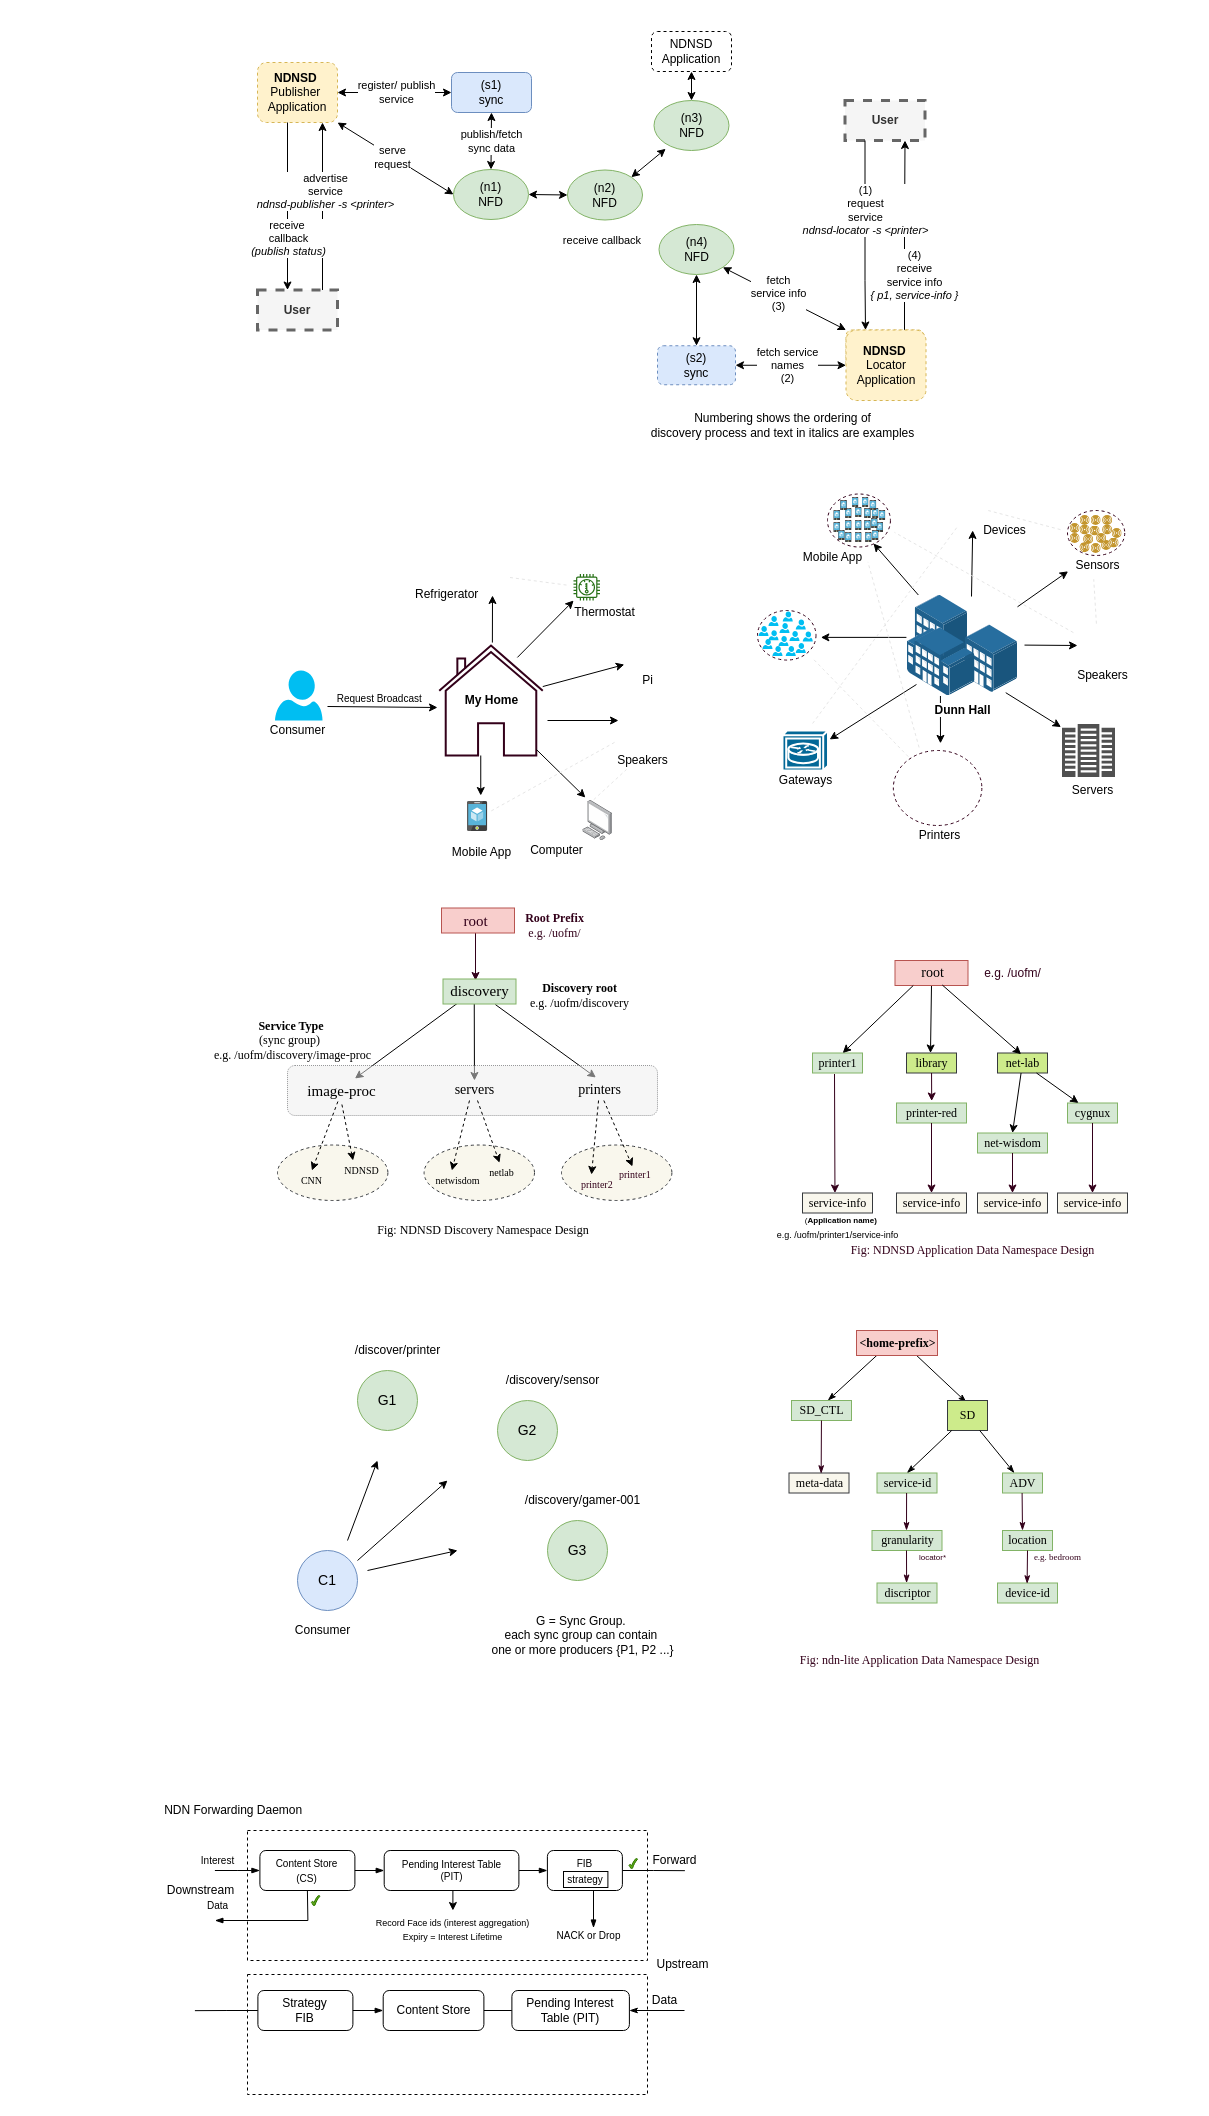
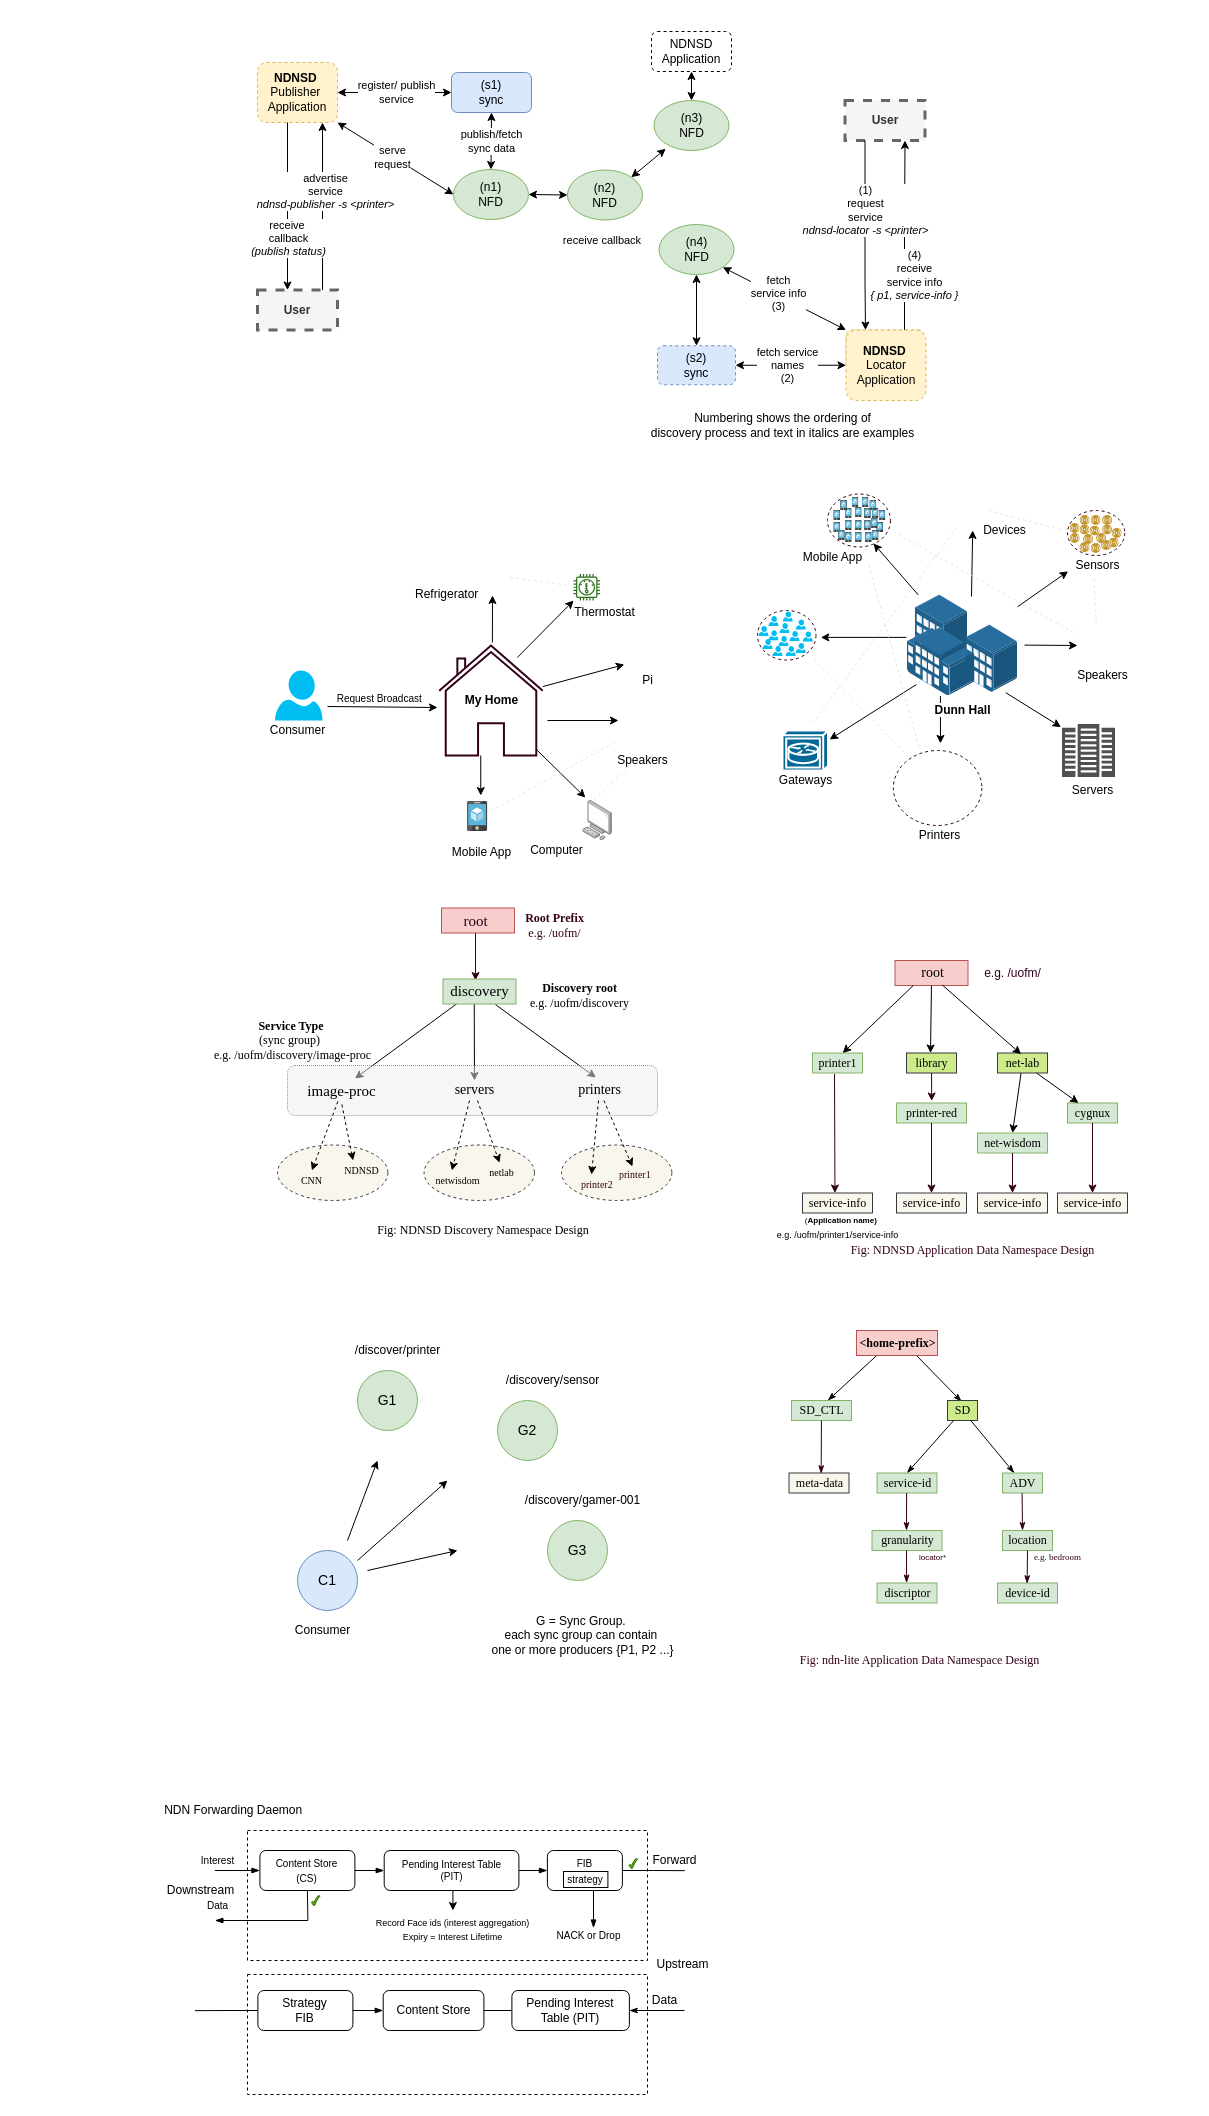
node "SD": size 40x30 -> 30x20
